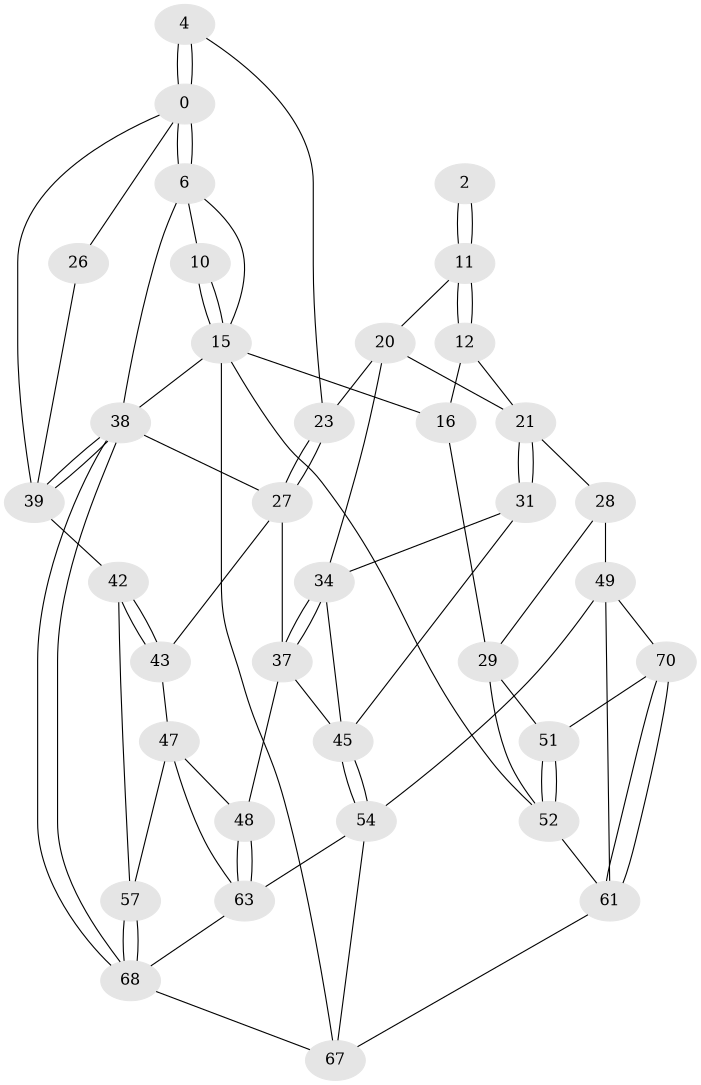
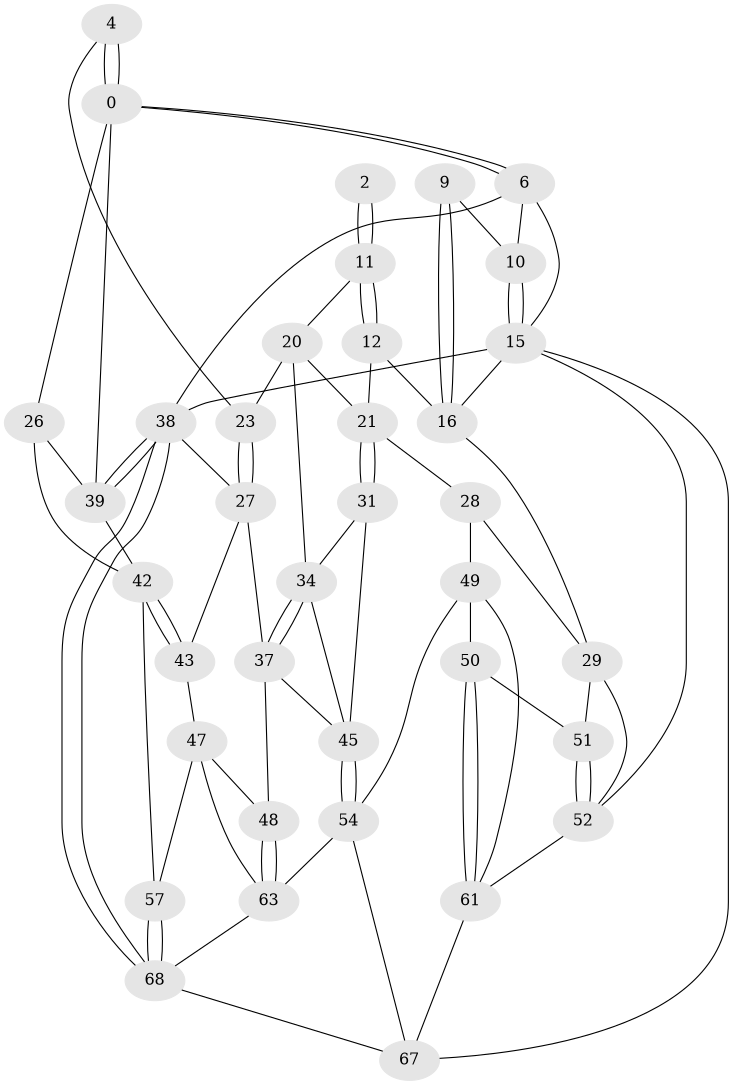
node "9": added
edge "26" -- "42": added
node "70": label "70" -> "50"
